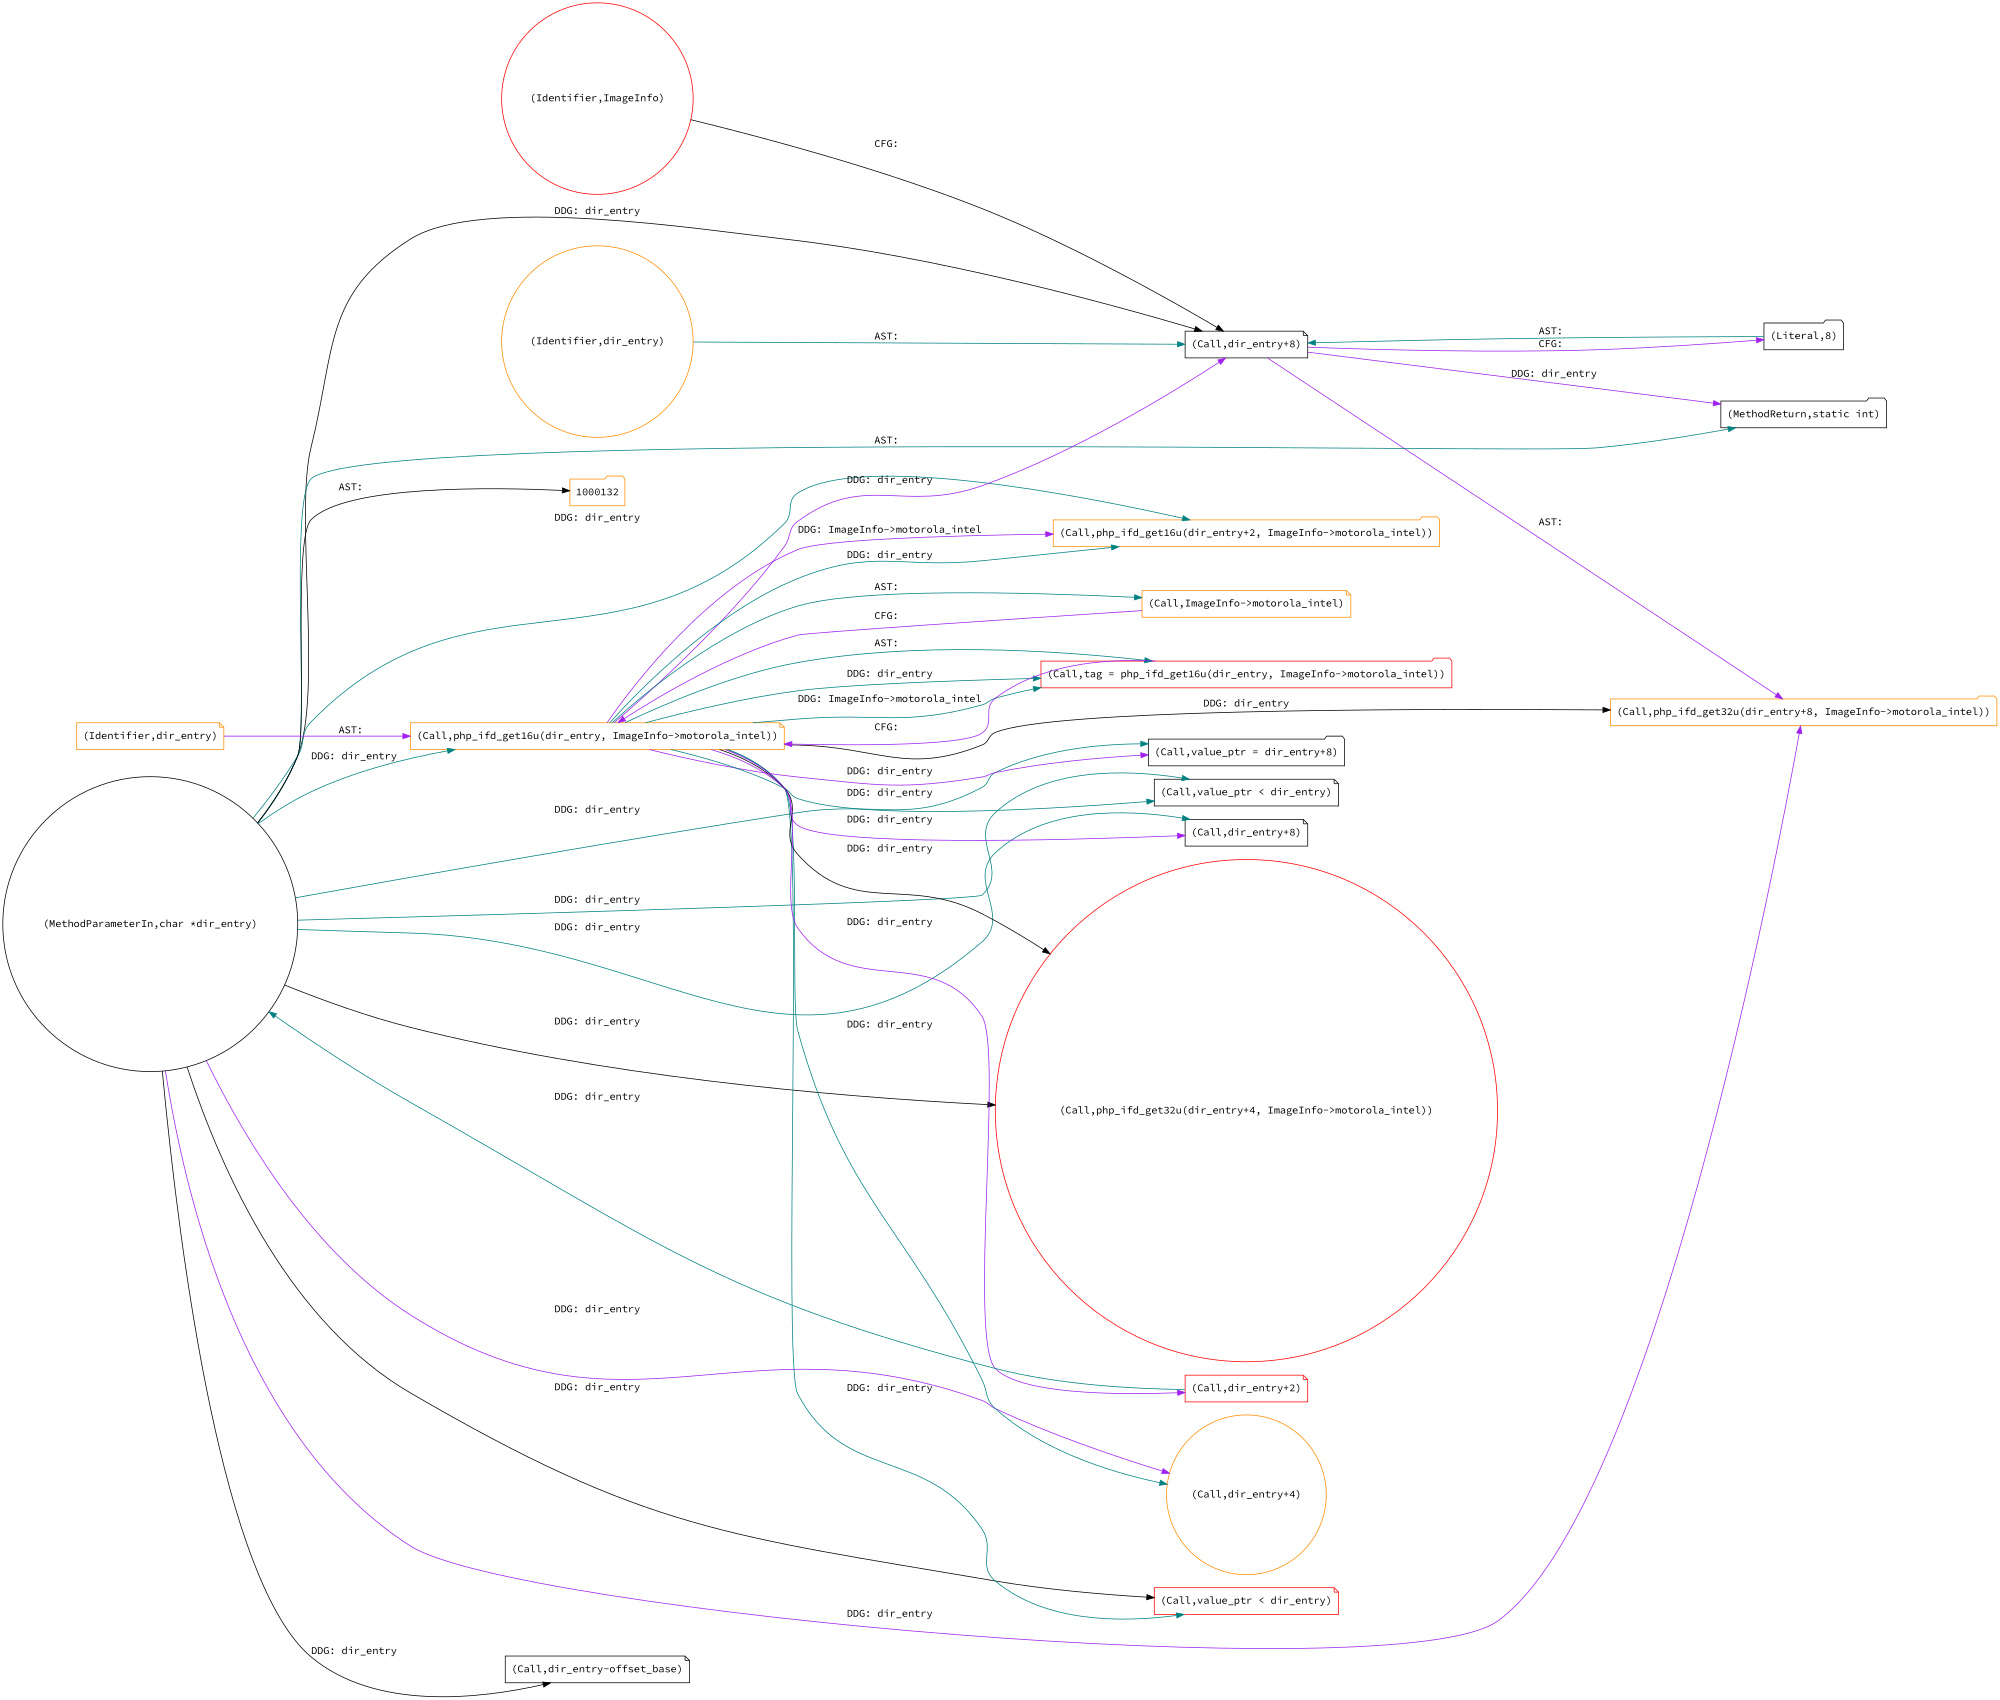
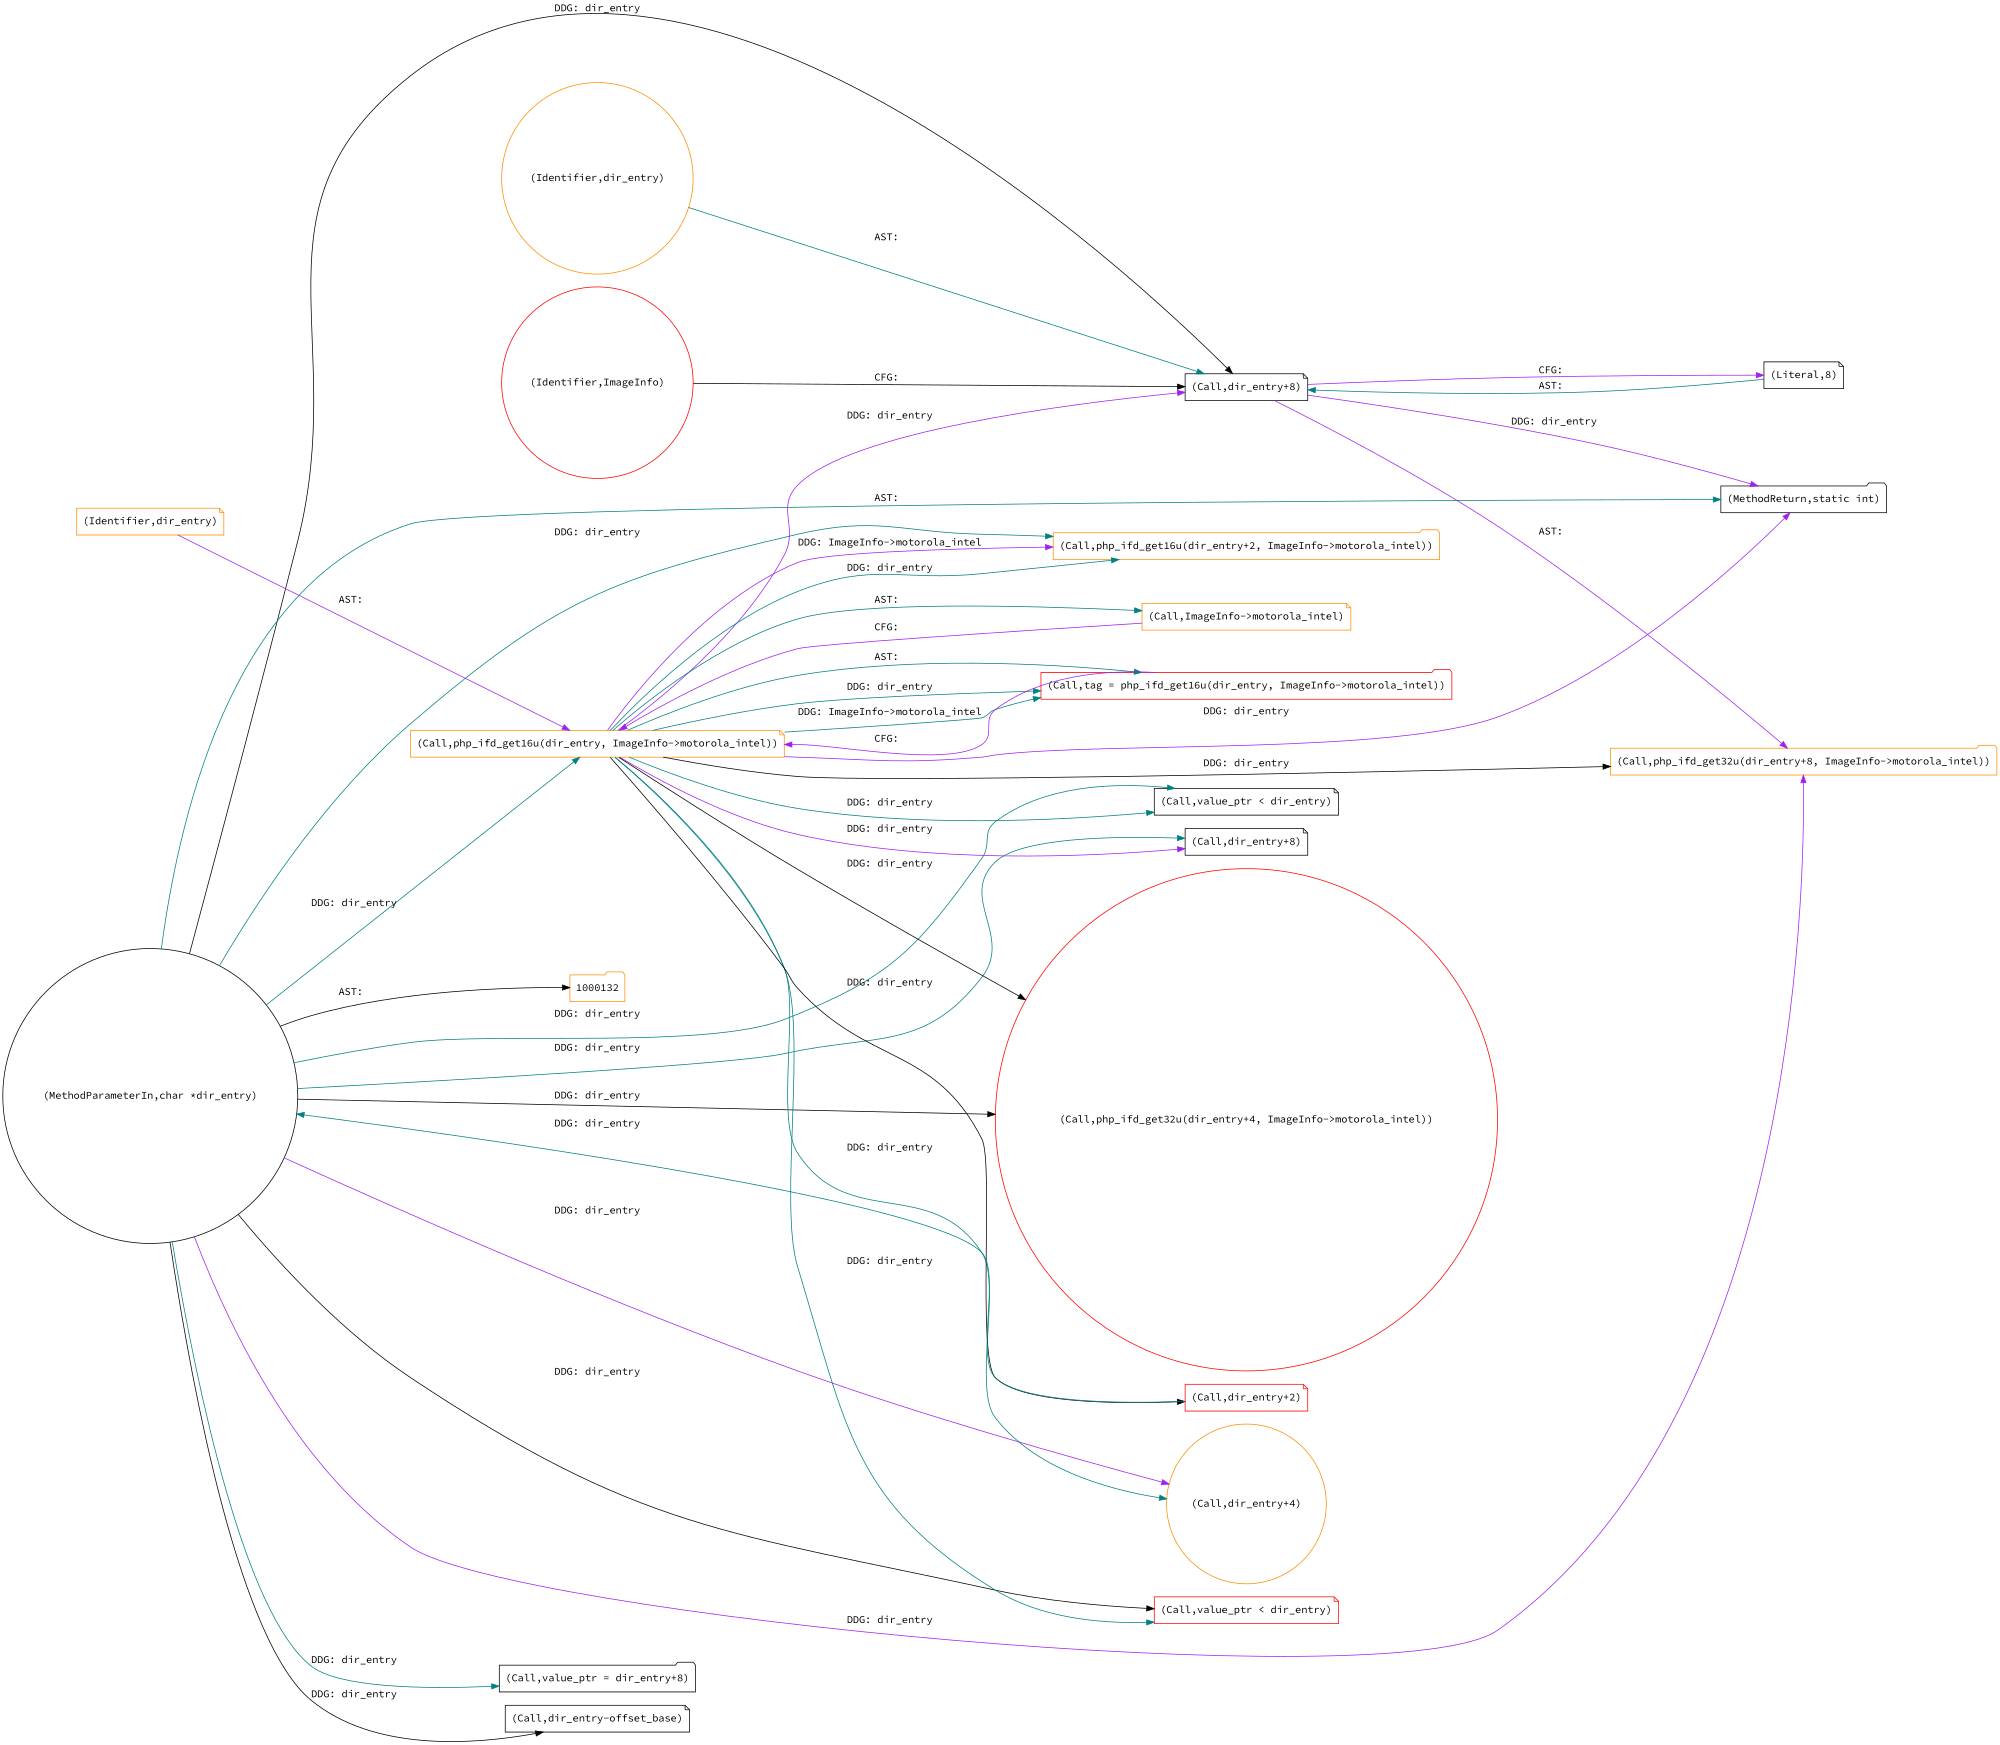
node "(Literal,8)": shape folder -> note
edge "(Call,php_ifd_get16u(dir_entry, ImageInfo->motorola_intel))" -> "(Call,value_ptr = dir_entry+8)": now "(Call,php_ifd_get16u(dir_entry, ImageInfo->motorola_intel))" -> "(MethodReturn,static int)"
edge "(Call,php_ifd_get16u(dir_entry, ImageInfo->motorola_intel))" -> "(Call,dir_entry+2)": color purple -> black
